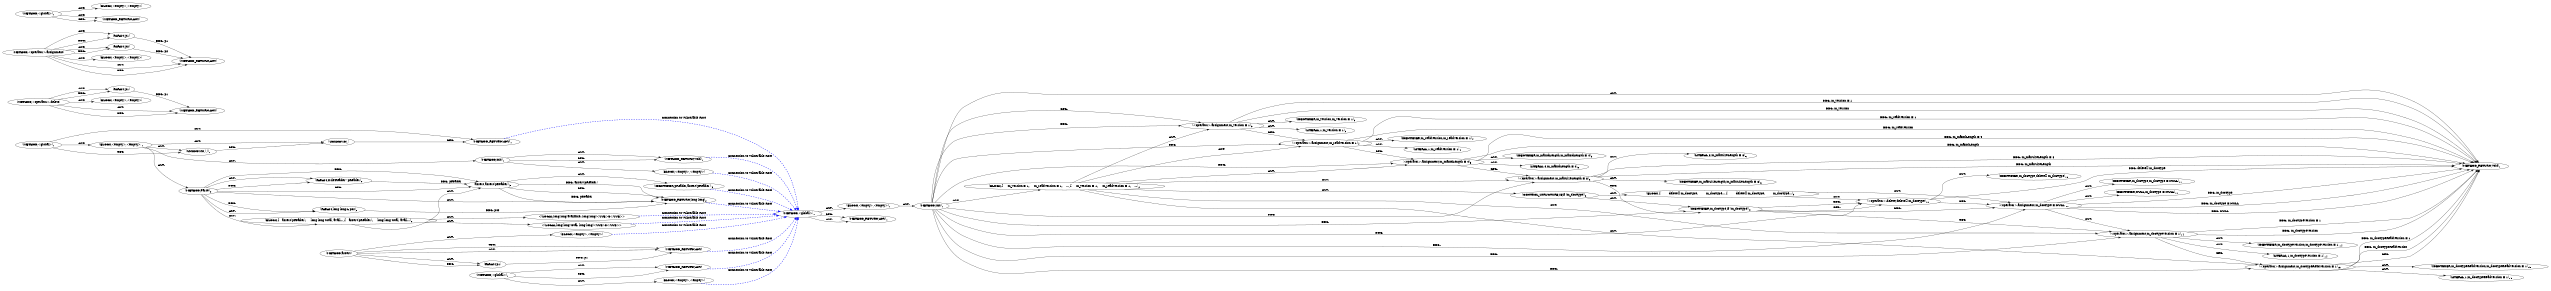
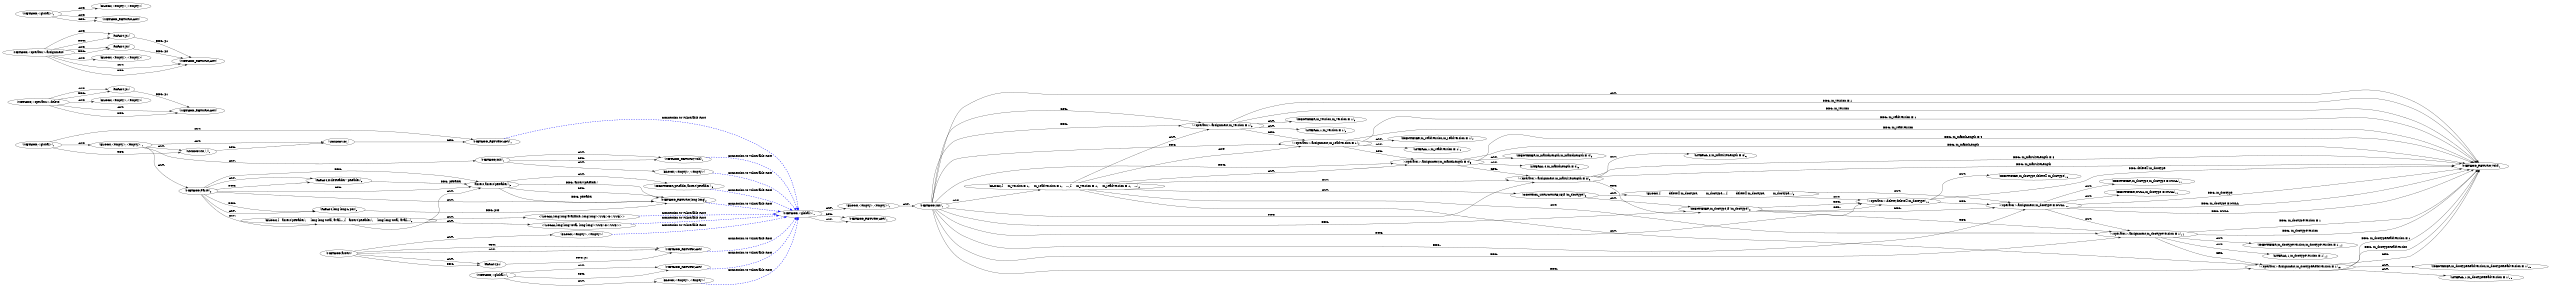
node "(IDENTIFIER,m_maxSizeLength,m_maxSizeLength = 8)": removed
